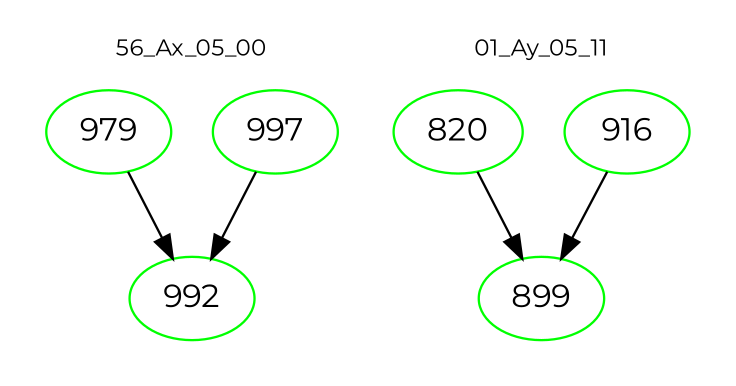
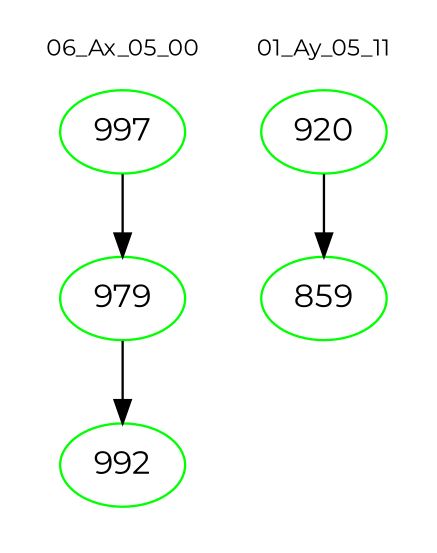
cluster "56_Ax_05_00": label "56_Ax_05_00" -> "06_Ax_05_00"
node "820": label "820" -> "920"
node "916": removed
edge "997" -> "992": now "997" -> "979"
node "899": label "899" -> "859"
